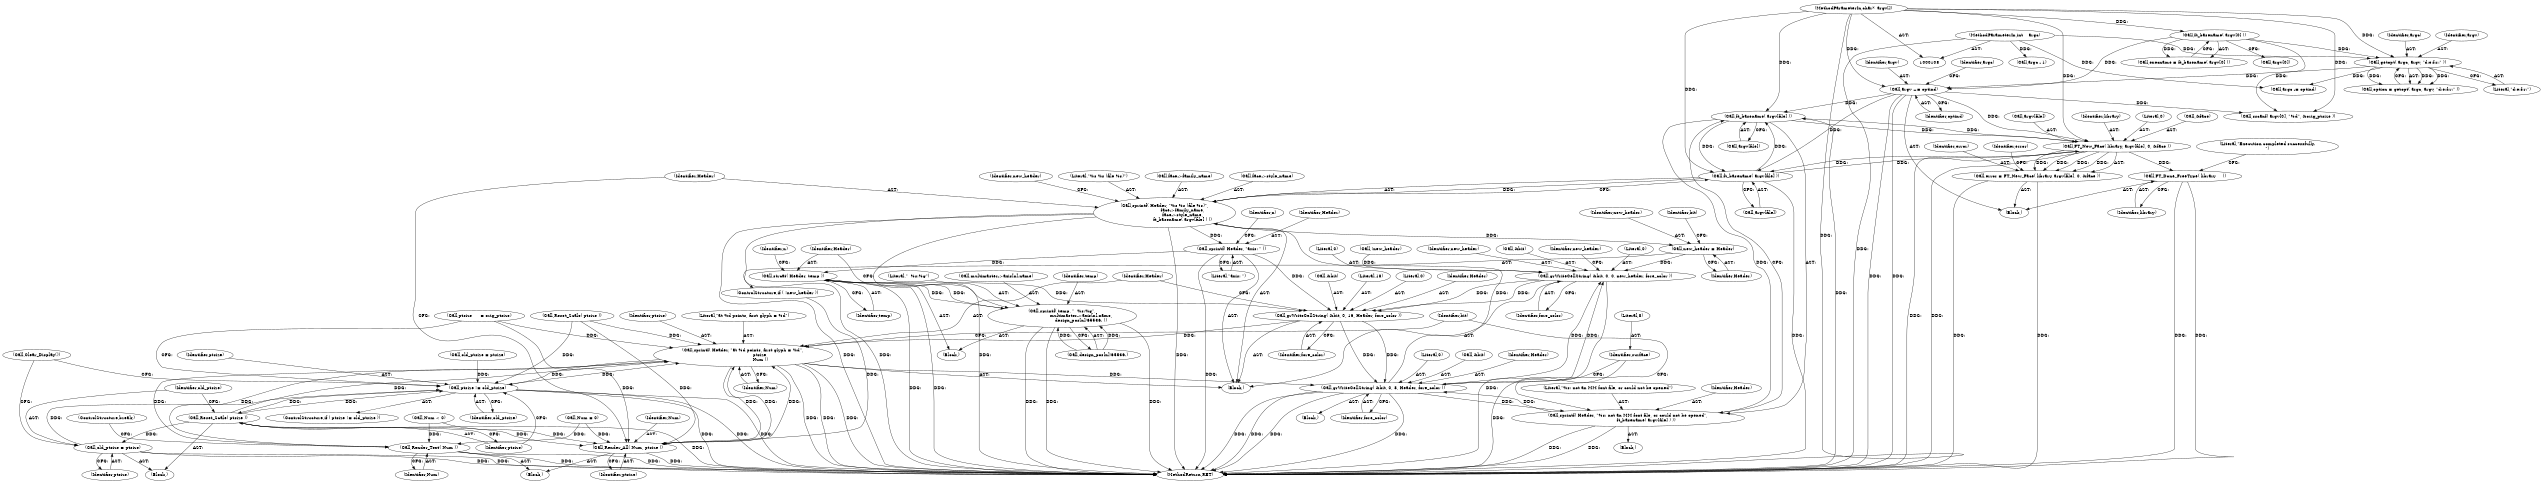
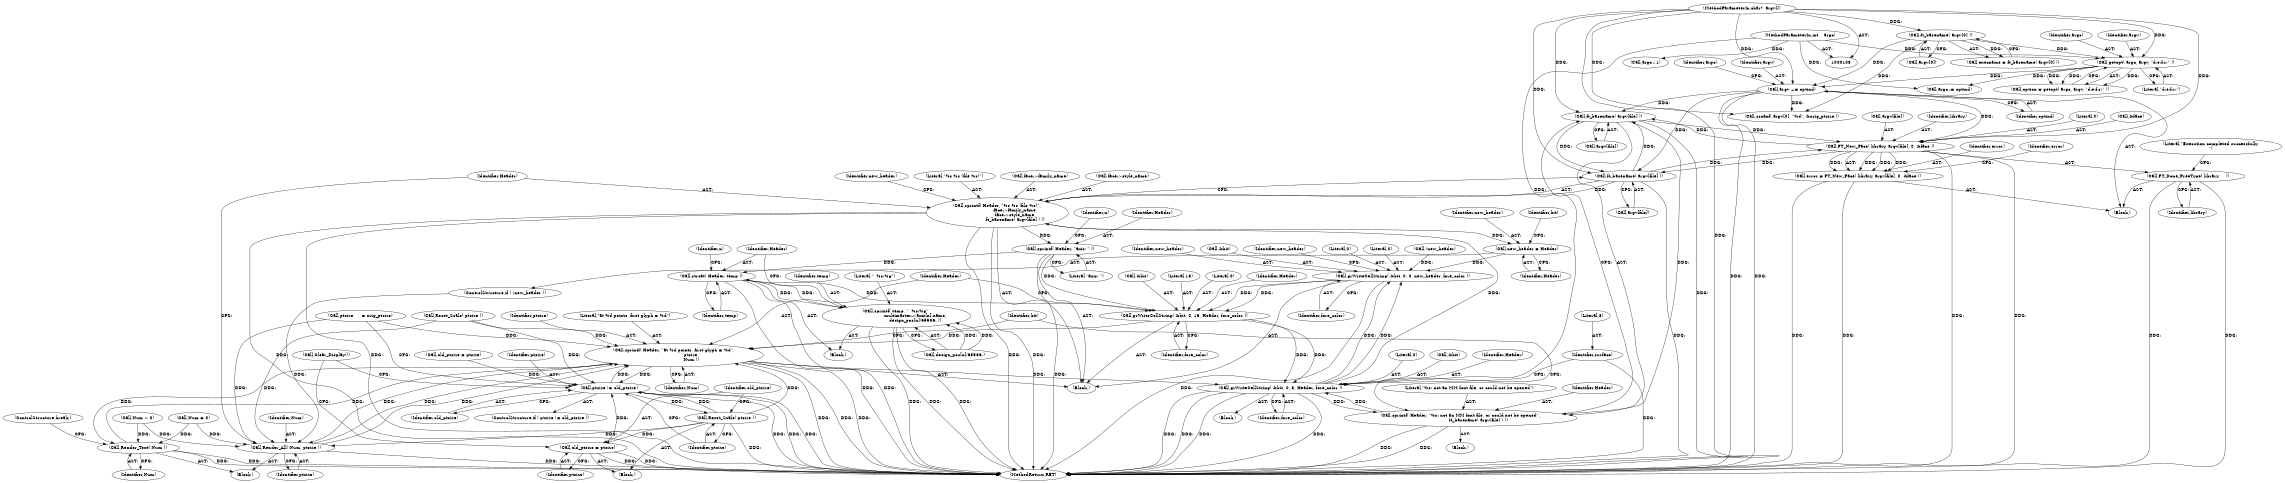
edge "(Call,argv[0])" -> "(Call,ft_basename( argv[0] ))": added, label "AST:"
edge "(Call,FT_New_Face( library, argv[file], 0, &face ))" -> "(Call,FT_Done_FreeType( library     ))": label "DDG: " -> "AST: "
node "(Call,multimaster->axis[n].name)": removed
edge "(MethodParameterIn,int    argc)" -> "(MethodReturn,RET)": now "(MethodParameterIn,int    argc)" -> "(Call,grWriteCellString( &bit, 0, 8, Header, fore_color ))"
